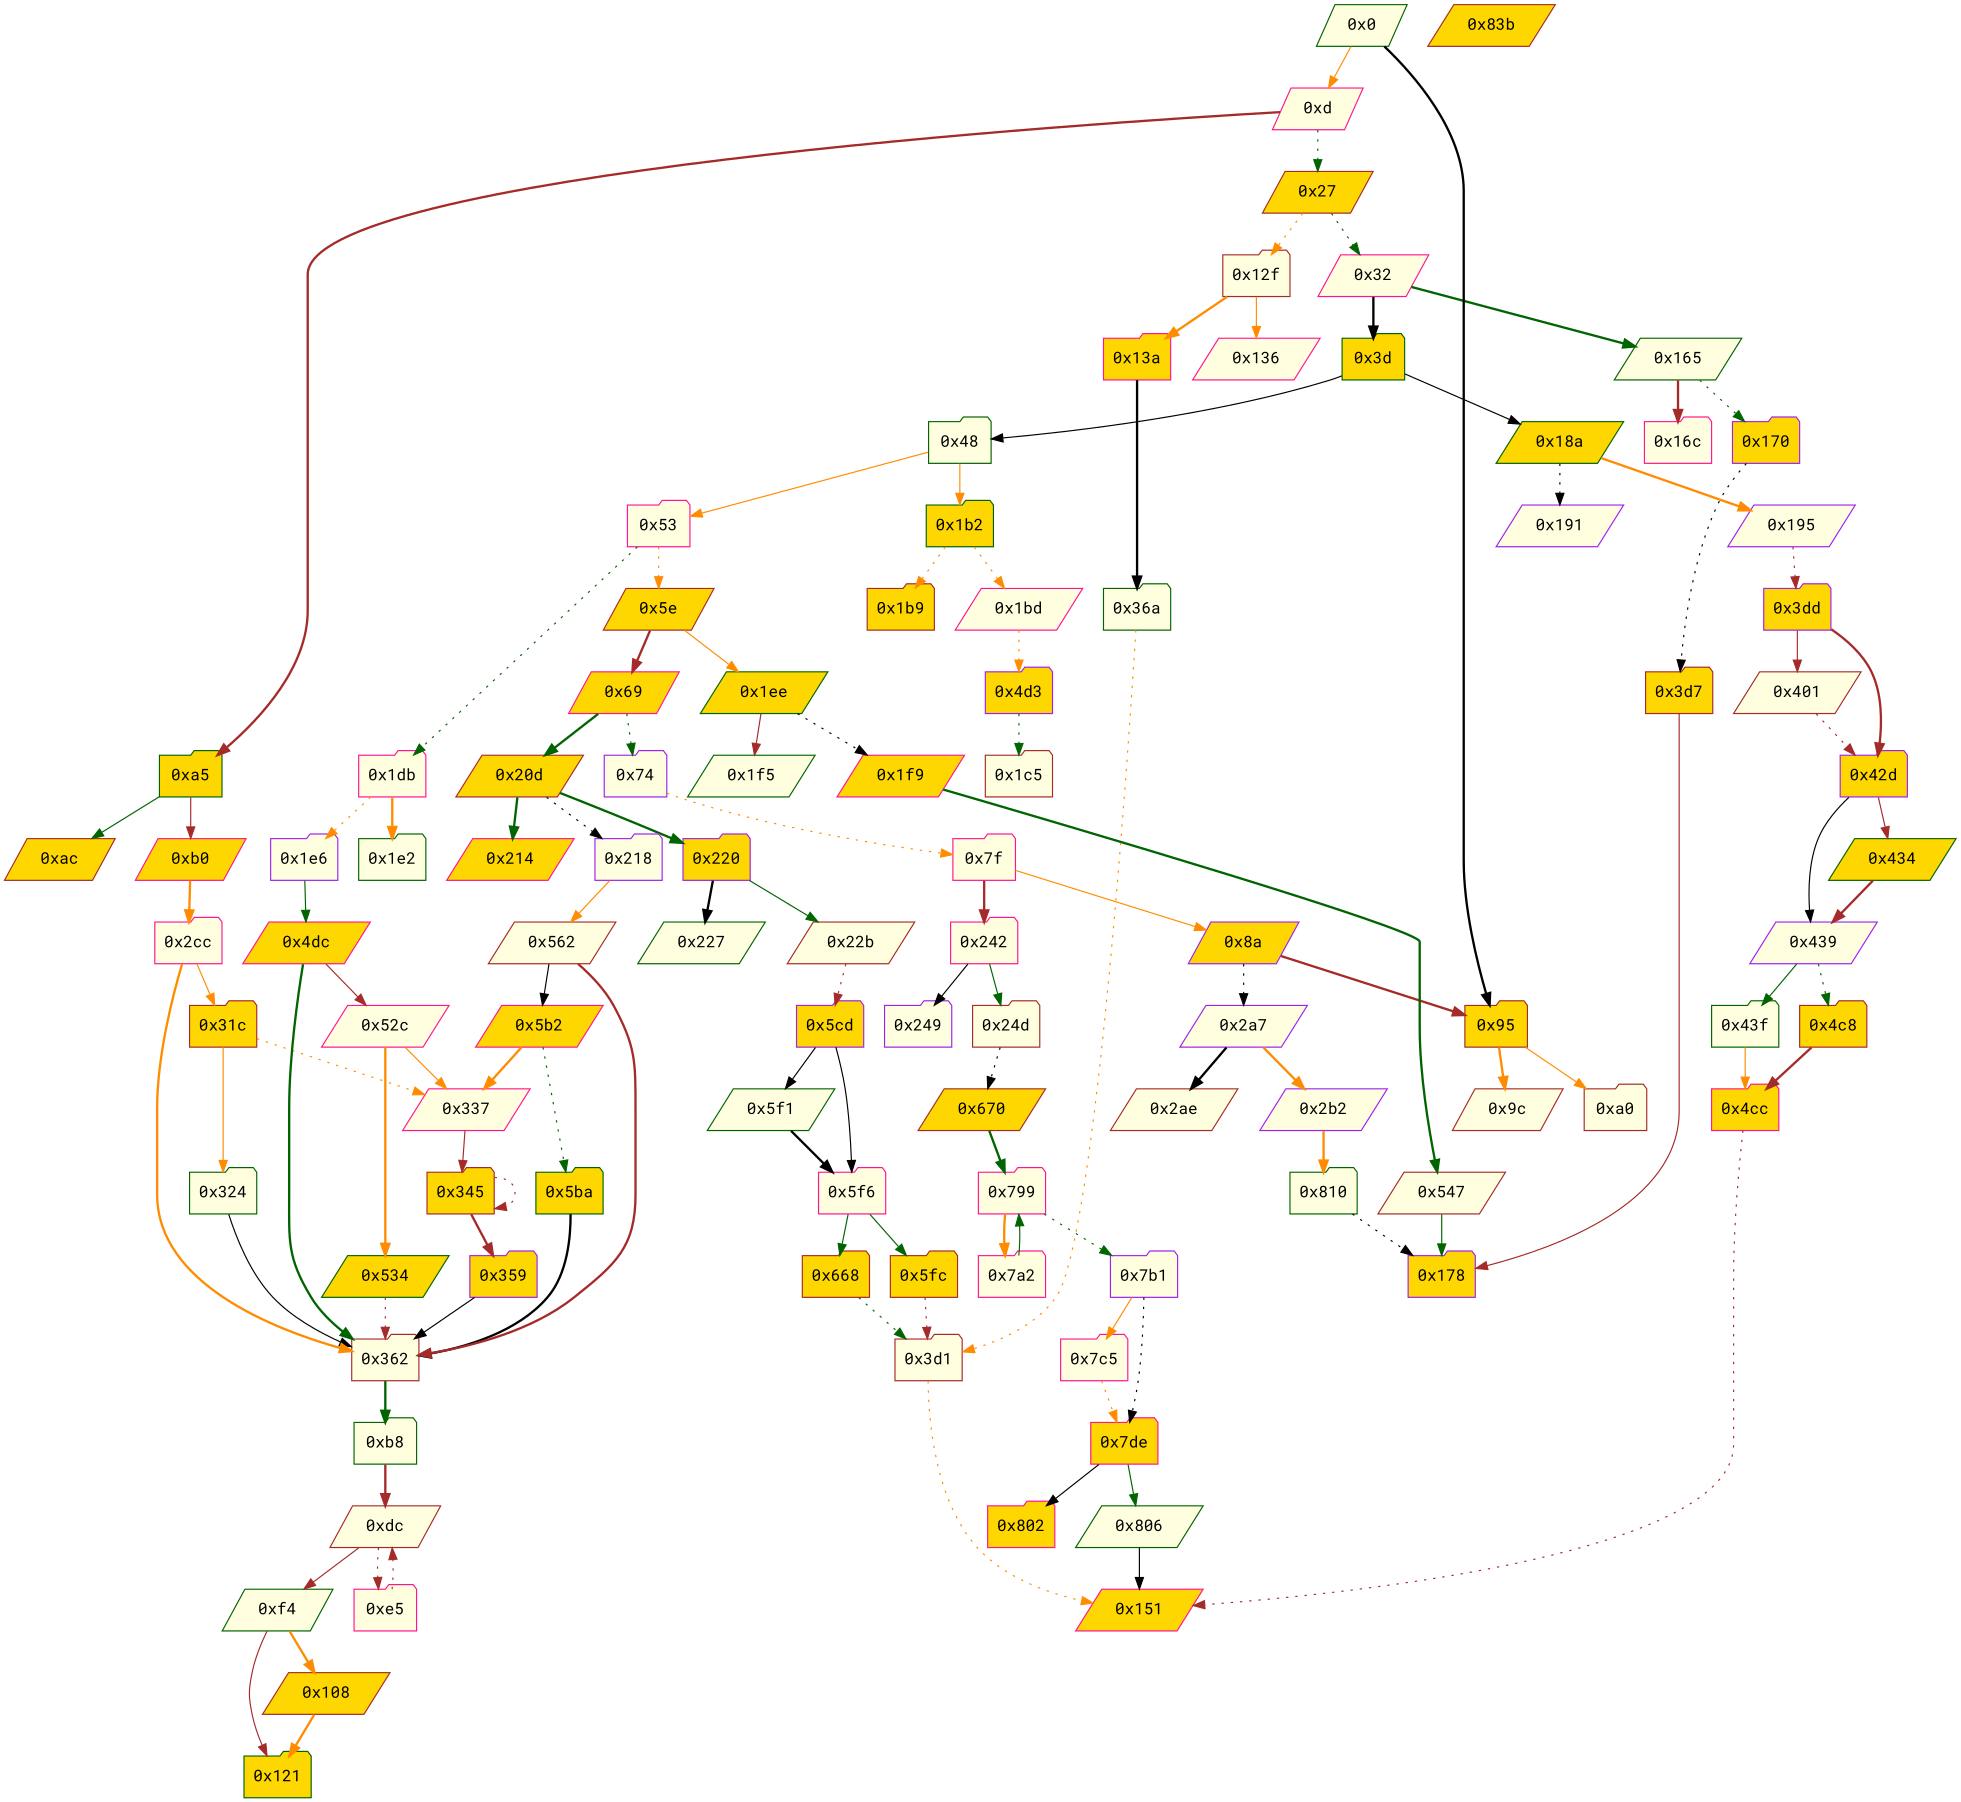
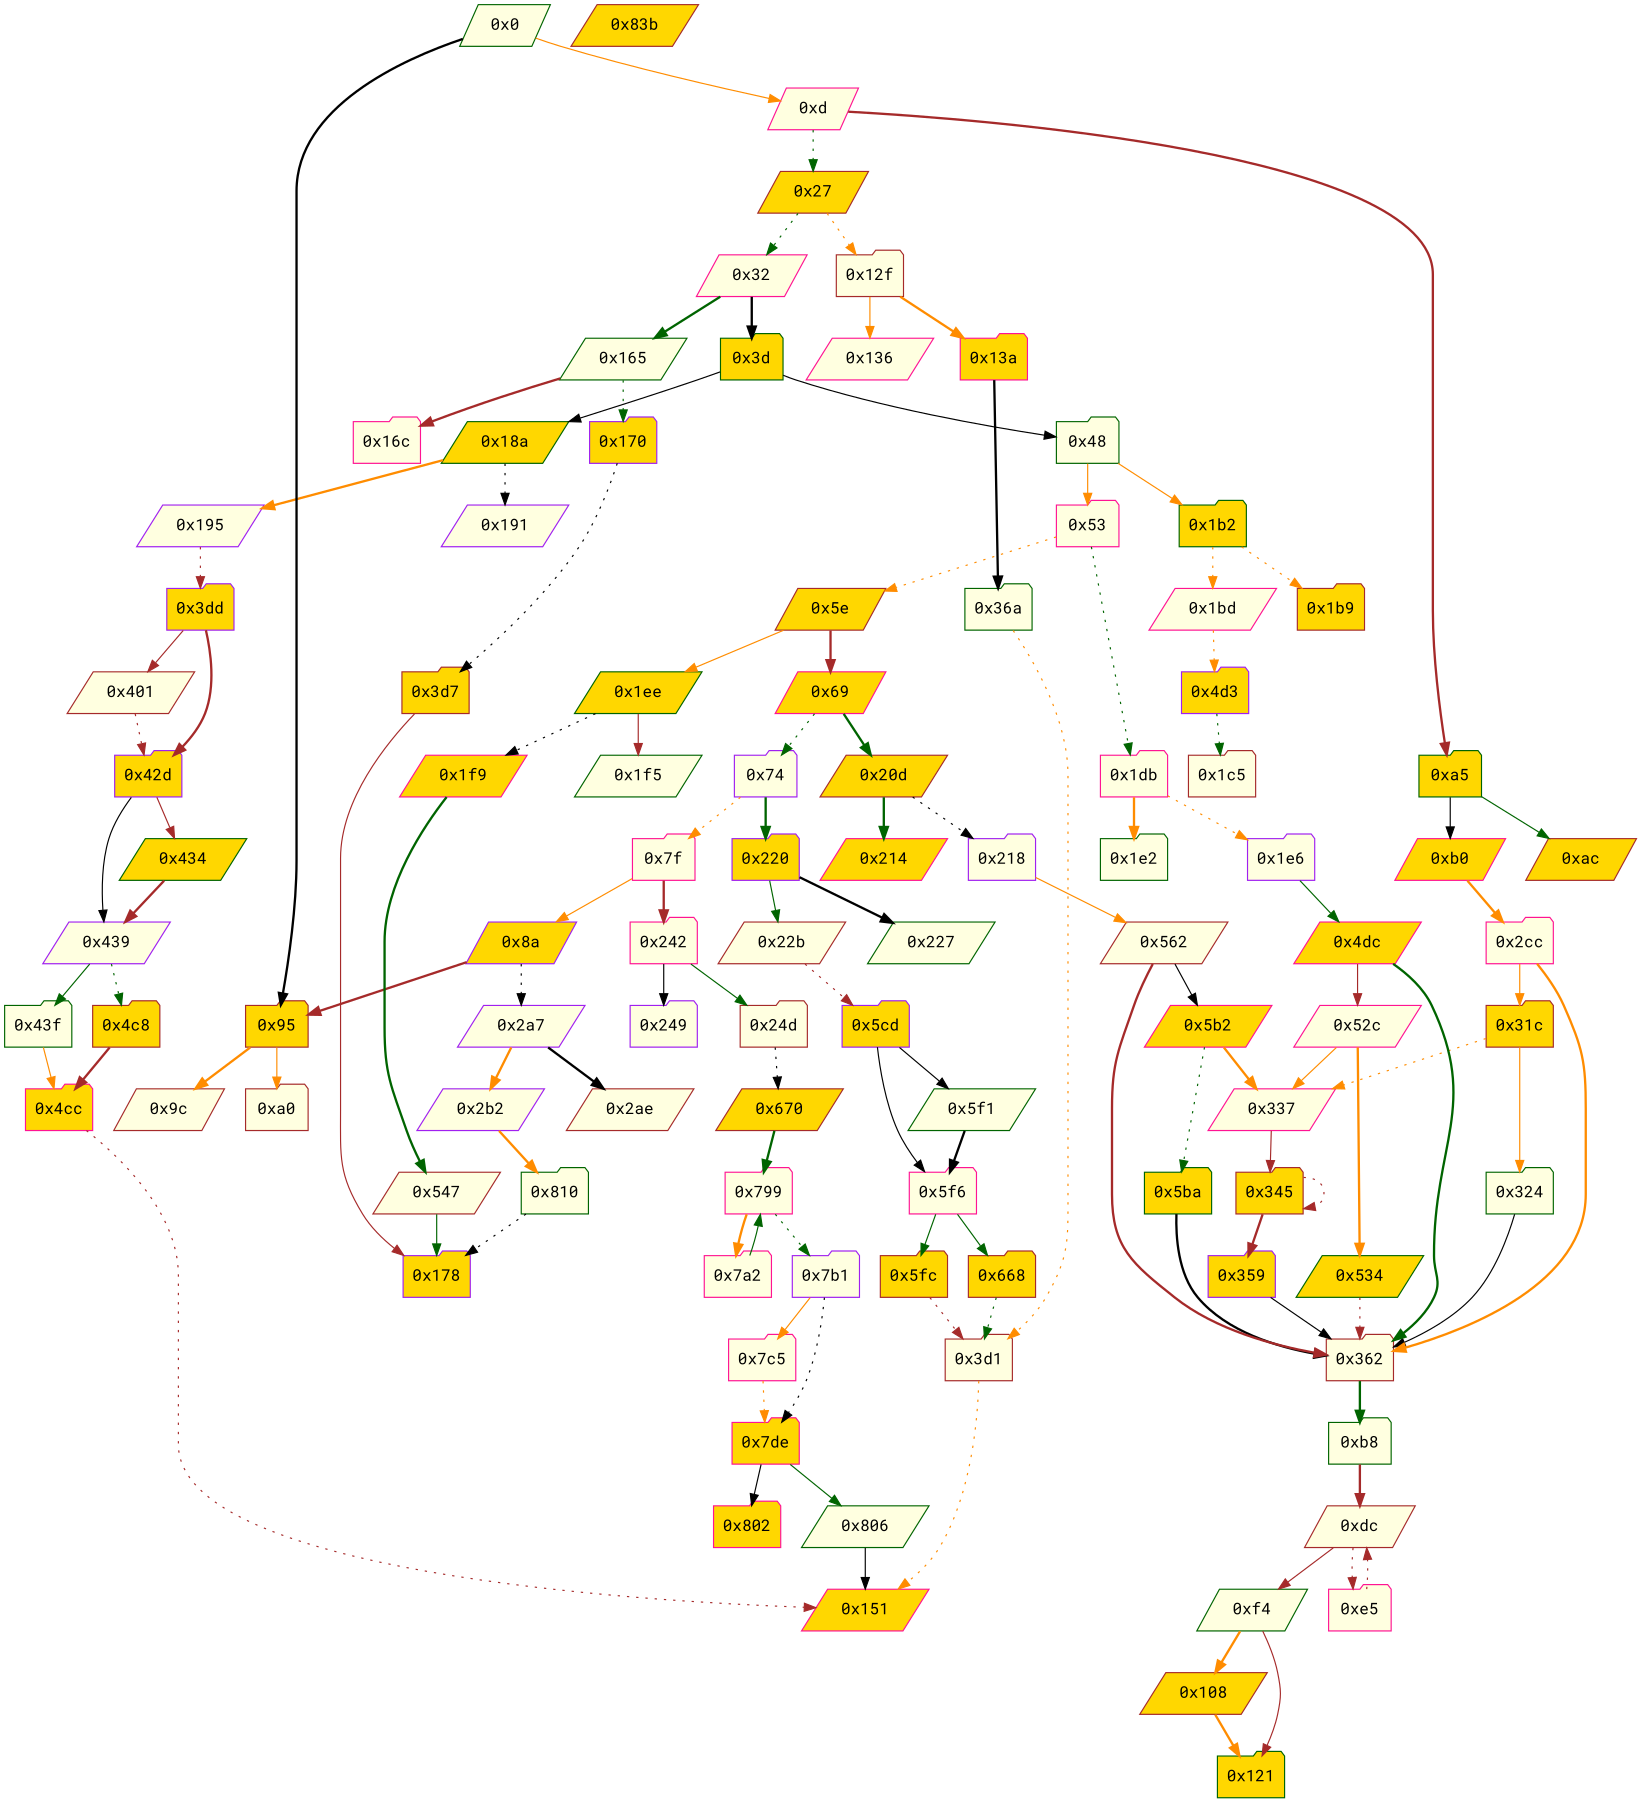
edge "0xa5" -> "0xb0": color brown -> black
edge "0x20d" -> "0x220": now "0x74" -> "0x220"
